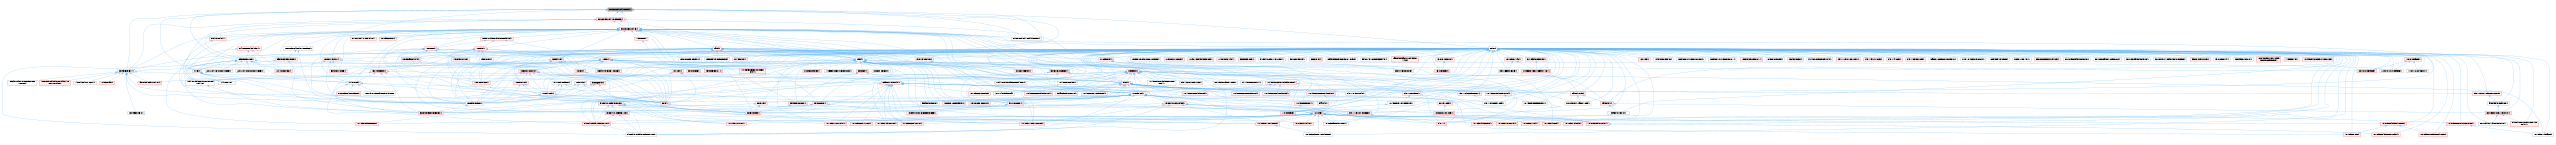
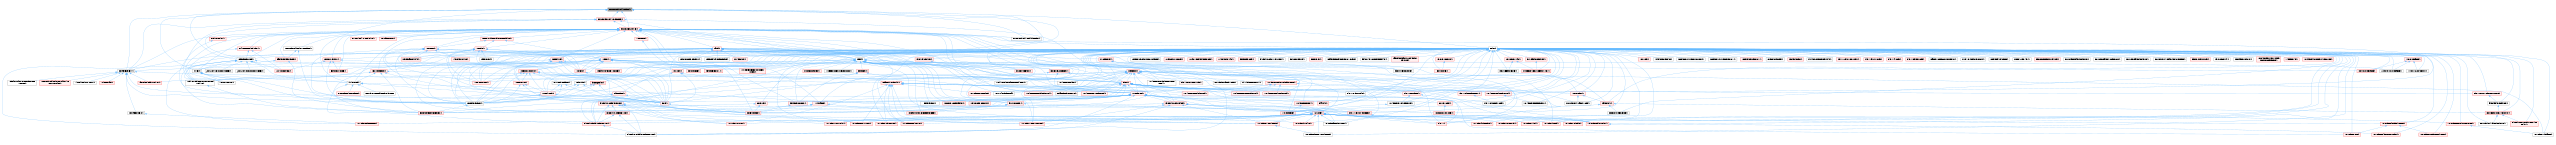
node "GenericPlatformApplication Misc.h": label "GenericPlatformApplication Misc.h" -> "GenericPlatformApplication Texture.h"
node "MovieSceneTracksProperty DUtil.h": label "MovieSceneTracksProperty DUtil.h" -> "MovieSceneTracksProperty Types.h"
node "PropertyIterator.h": removed
node "KeyRenderer.h": label "KeyRenderer.h" -> "Composite.h"
node "LinkerSave.h": label "LinkerSave.h" -> "MacroInstance.h"
node "FileHelper.h": added
node "MovieSceneFrameMigration.h": removed
node "SGraphNode.h": label "SGraphNode.h" -> "InputAction.h"
edge "K2Node_DelegateSet.h" -> "EdGraphNodeUtils.h": now "K2Node_DelegateSet.h" -> "ConfigContext.h"
node "TextProperty.h": label "TextProperty.h" -> "MultiGate.h"
node "EdGraphSchema.h": label "EdGraphSchema.h" -> "FieldIterator.h"
edge "K2Node_InputAction.h" -> "EdGraphNodeUtils.h": now "K2Node_InputAction.h" -> "SGraphPin.h"
node "SGraphPinColor.h": label "SGraphPinColor.h" -> "ExecutionSequence.h"
